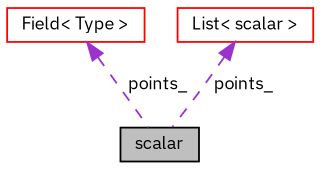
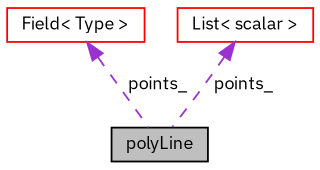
node "scalar": label "scalar" -> "polyLine"
